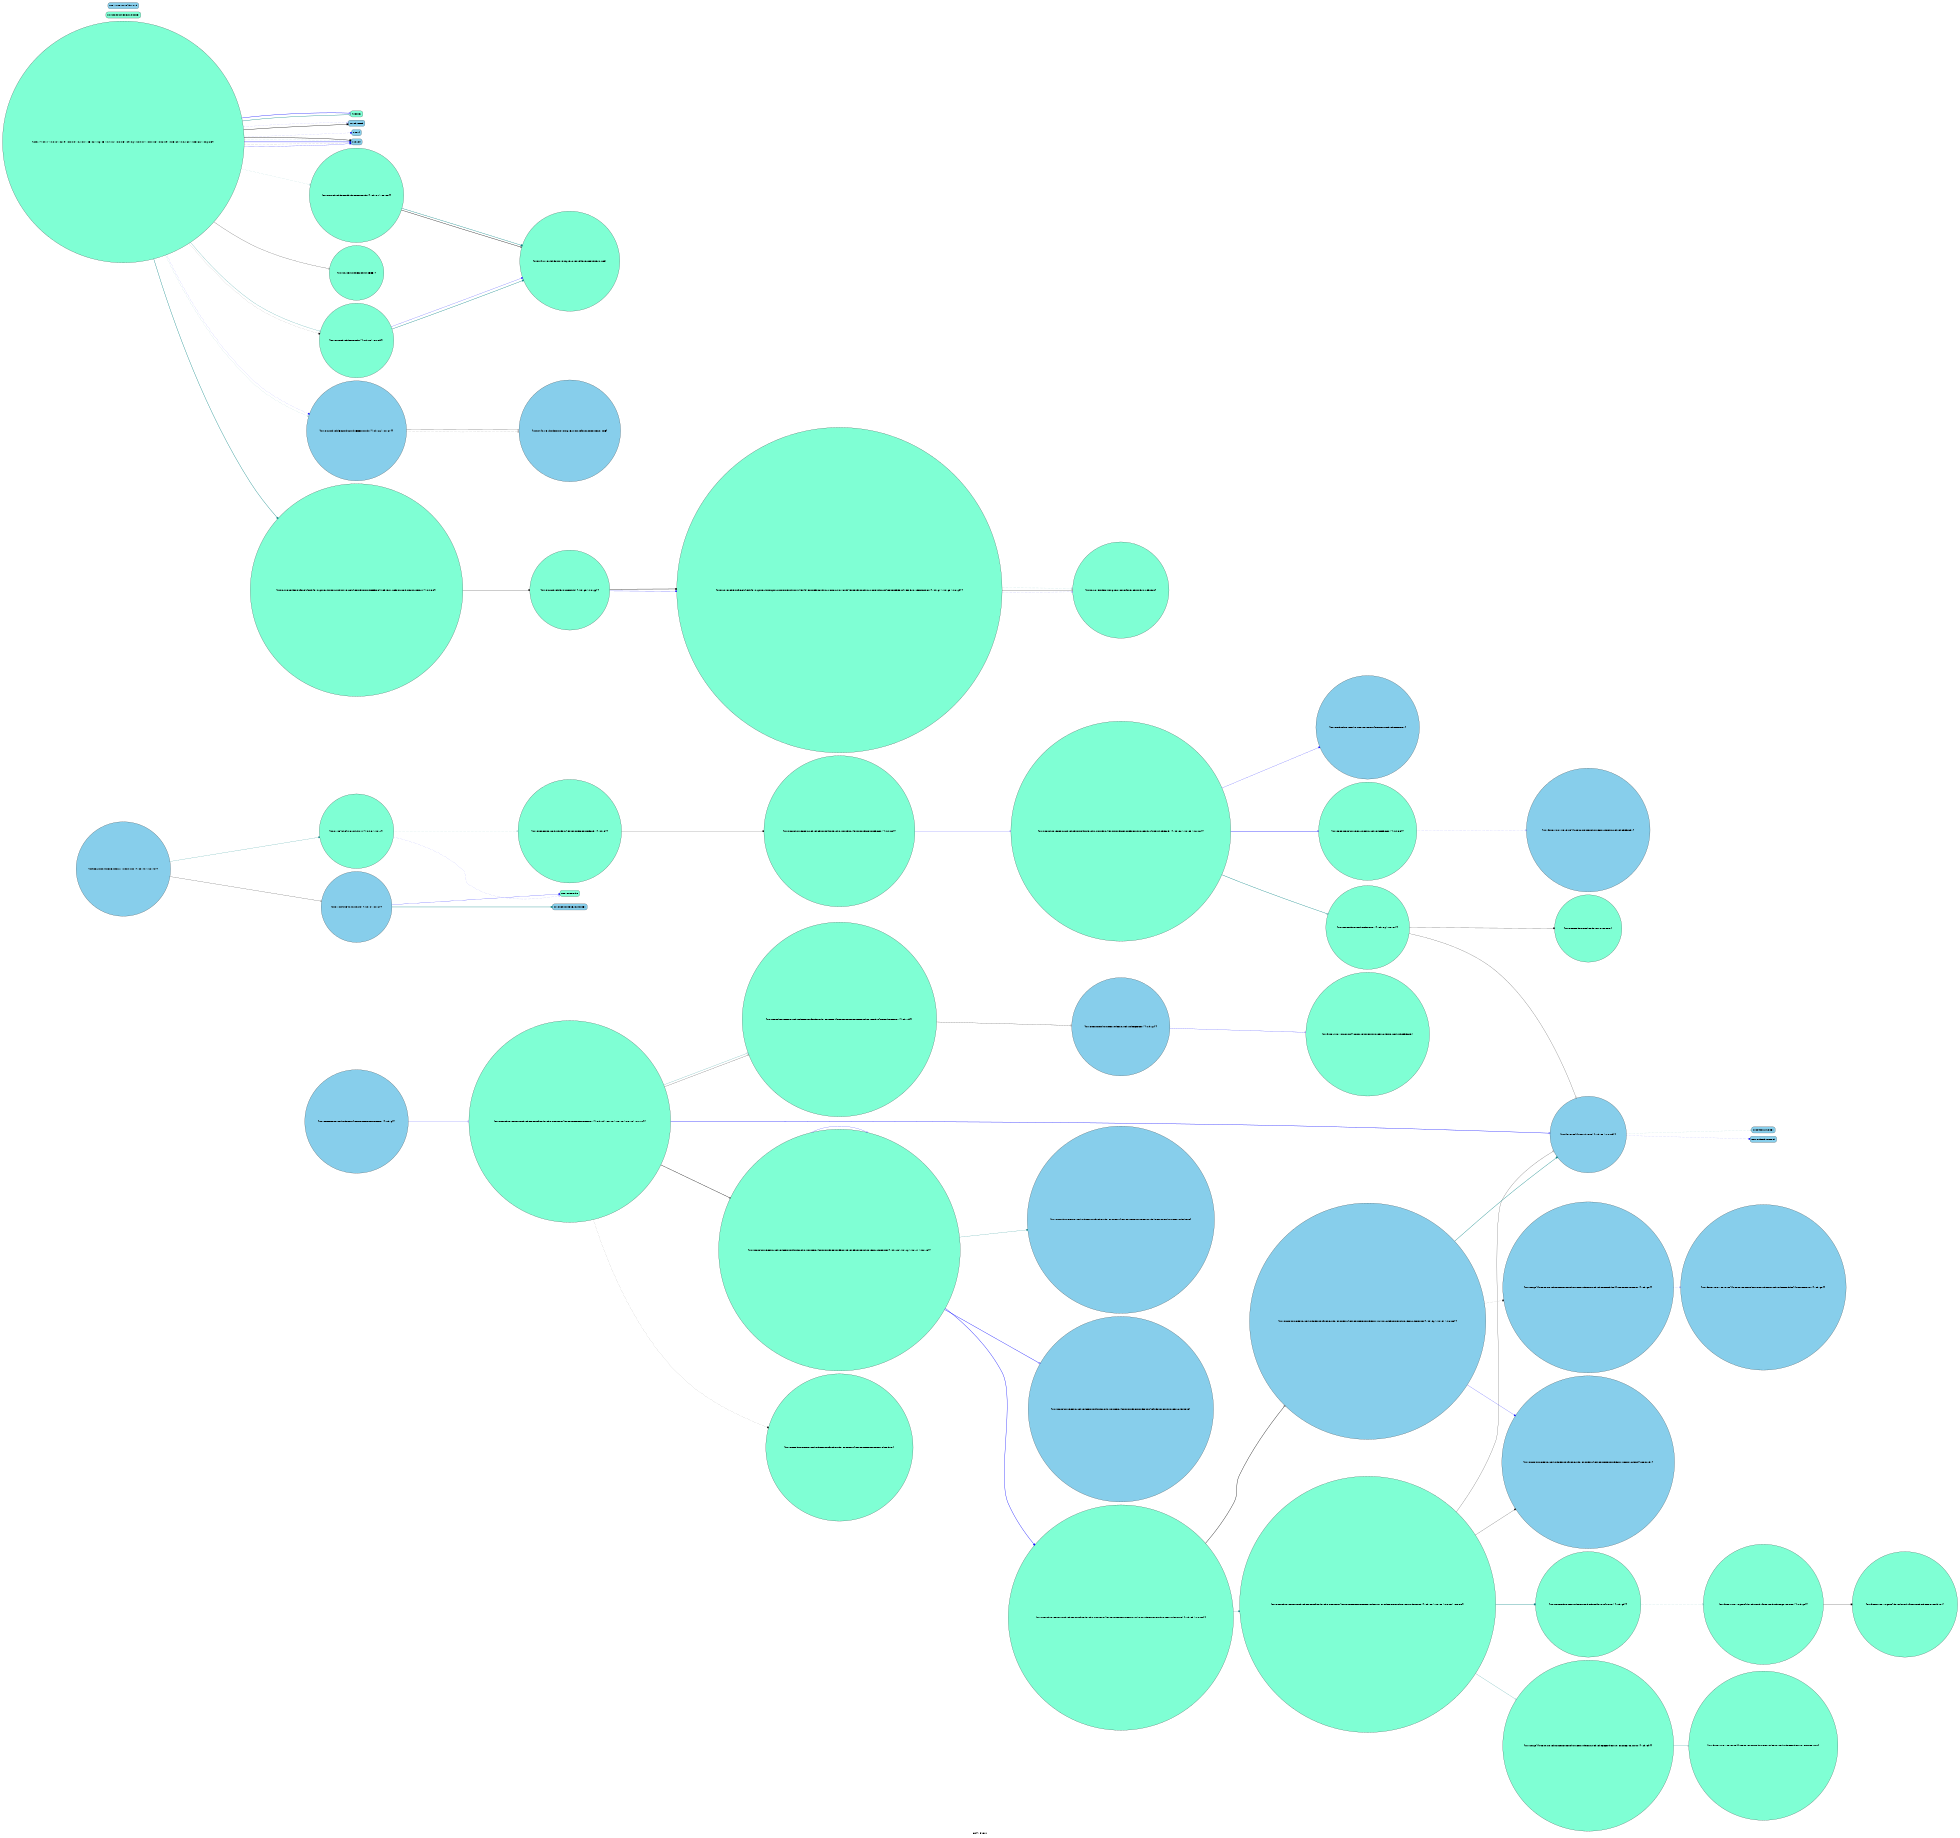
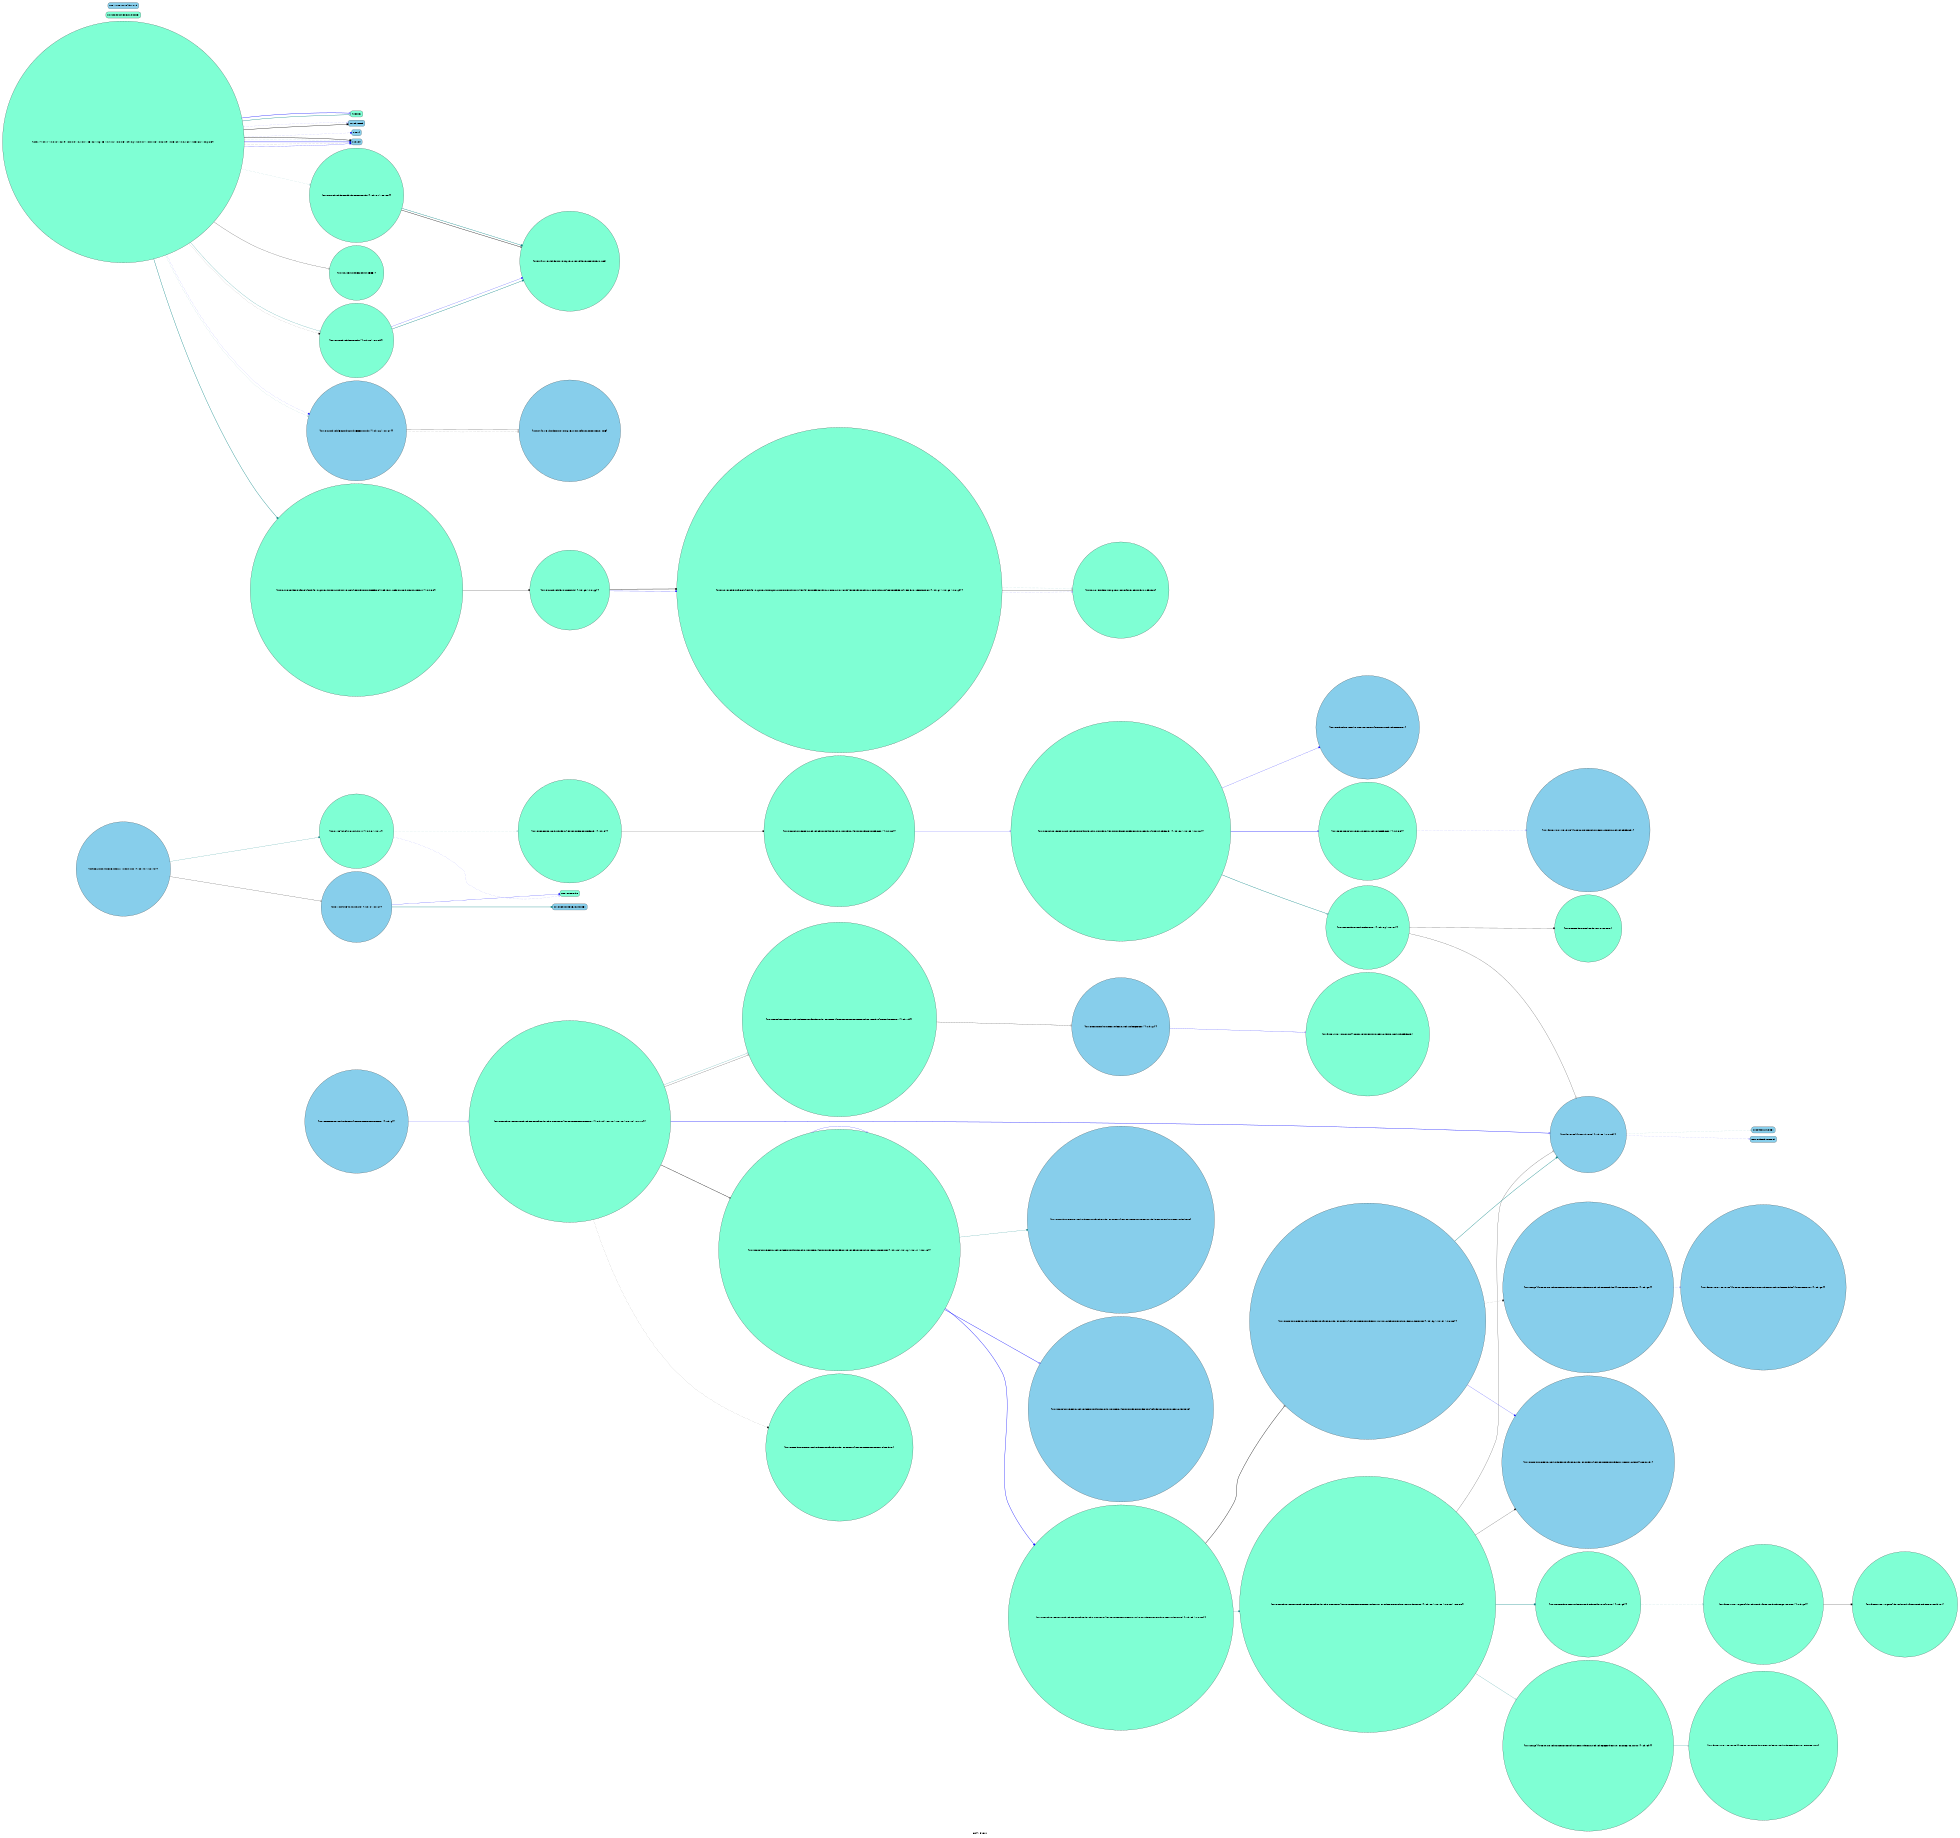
edge "{__clang_call_terminate|{<s0>38|<s1>39}}" -> "__cxa_begin_catch": arrowhead box -> odot
